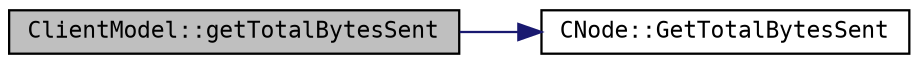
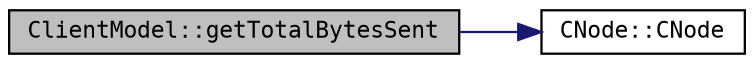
node "CNode::GetTotalBytesSent": label "CNode::GetTotalBytesSent" -> "CNode::CNode"
